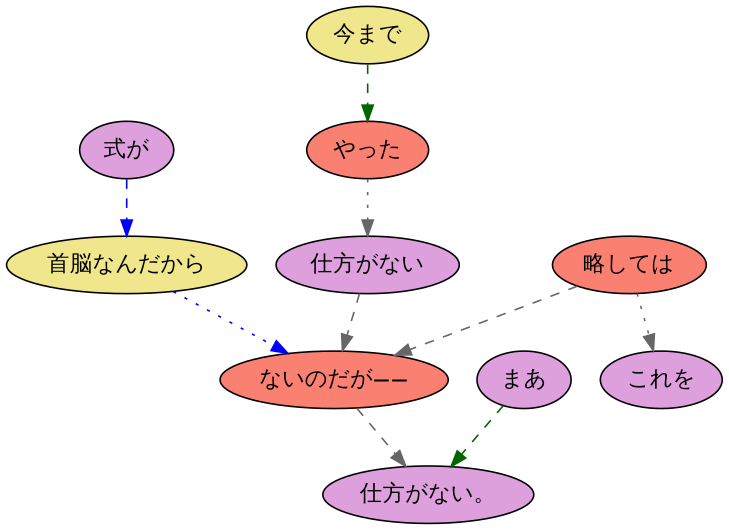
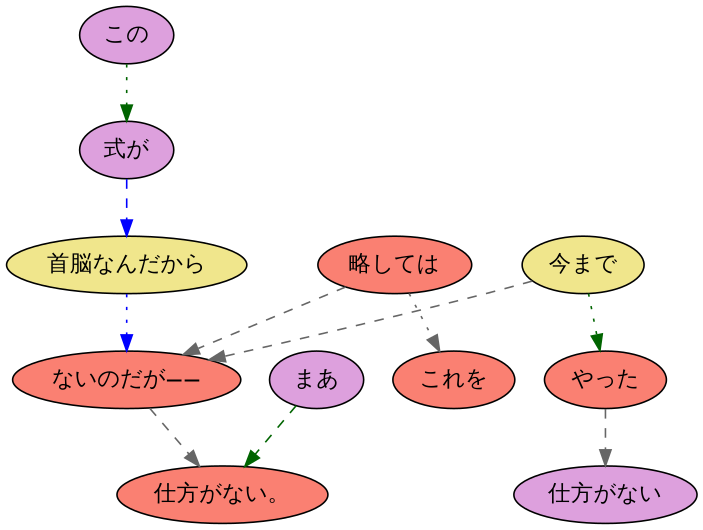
node "この": added
edge "今まで" -> "やった": style dashed -> dotted
edge "やった" -> "仕方がない": style dotted -> dashed
edge "仕方がない" -> "ないのだが——": now "今まで" -> "ないのだが——"
node "これを": fillcolor plum -> salmon
node "仕方がない。": fillcolor plum -> salmon
